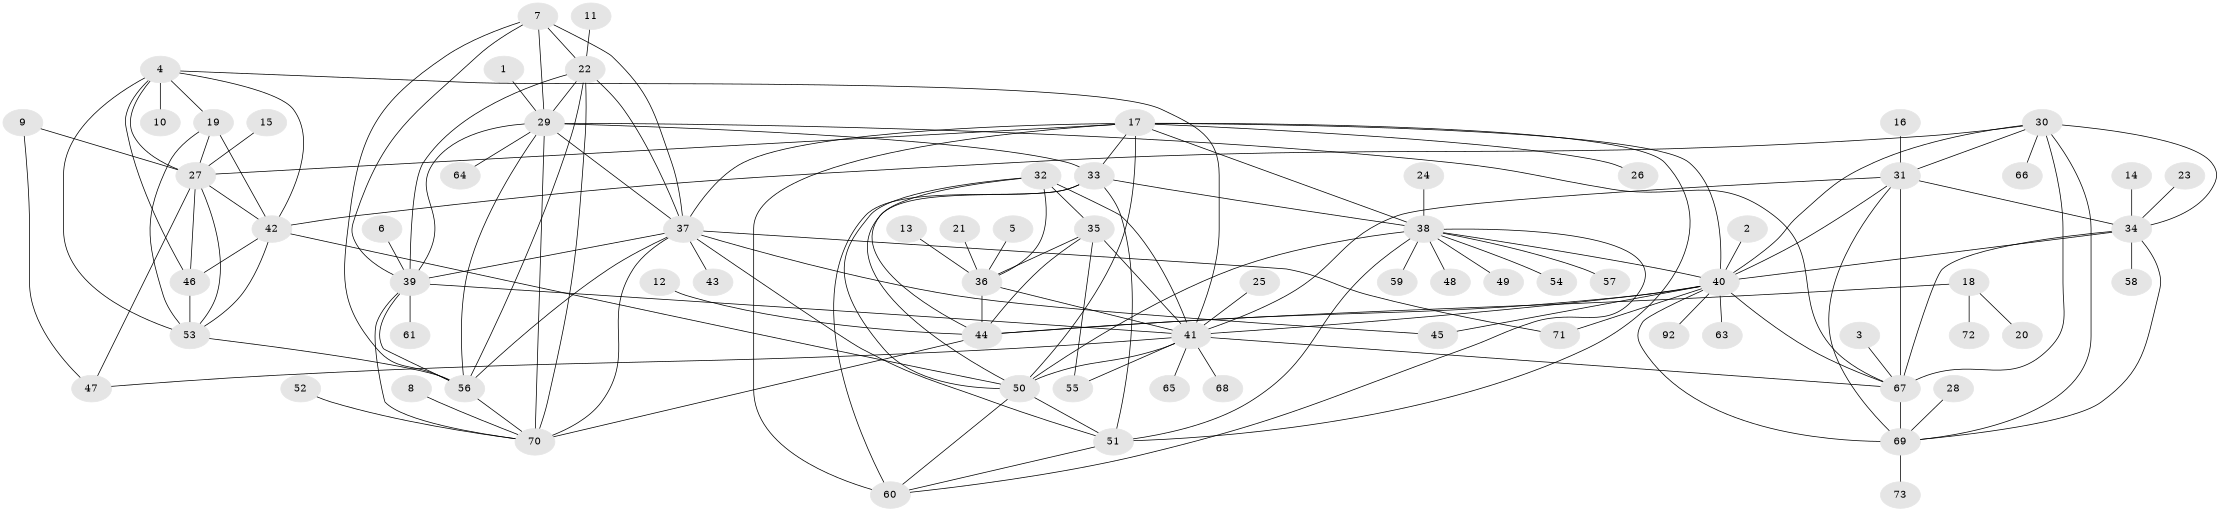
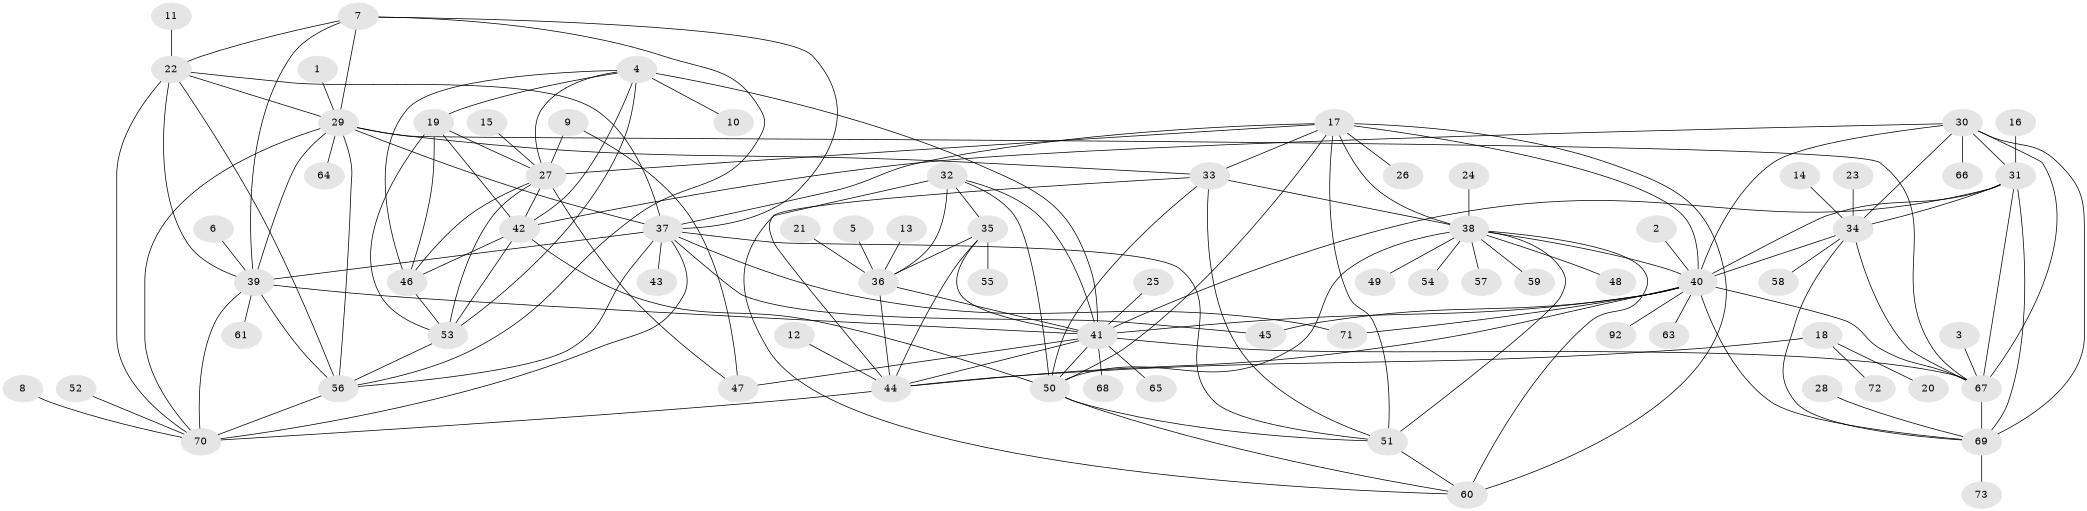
edge "19" -- "46": added
edge "41" -- "55": now "41" -- "44"
